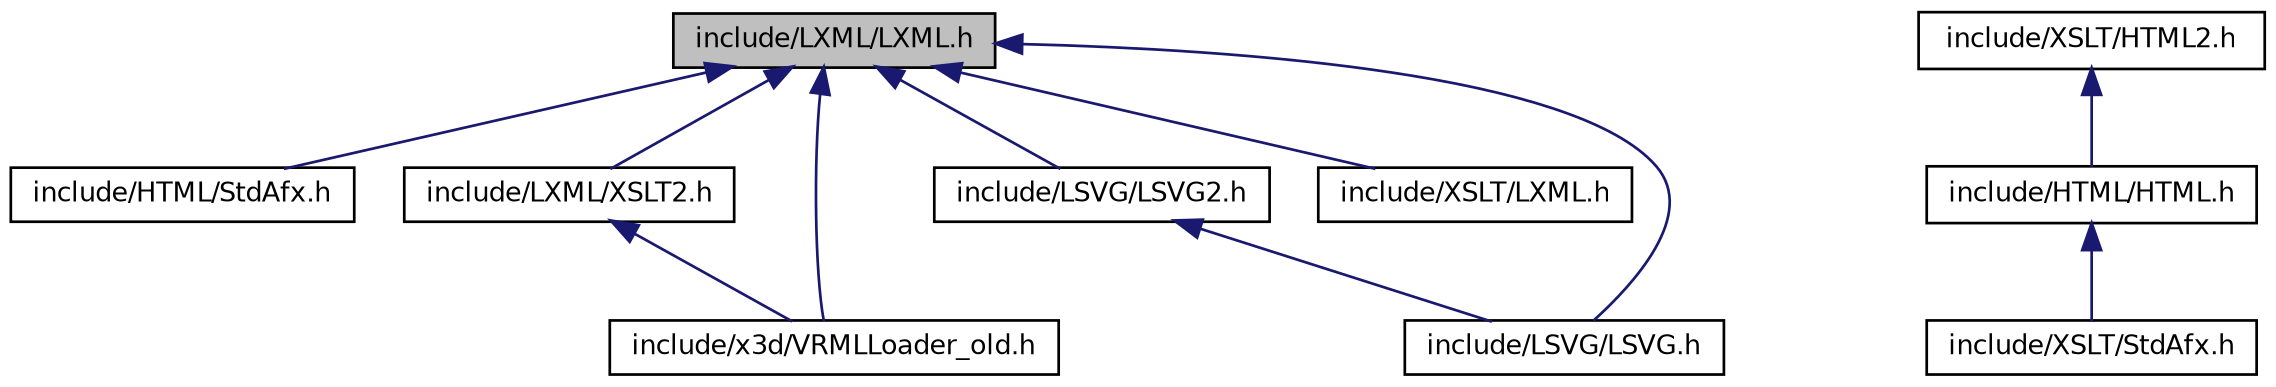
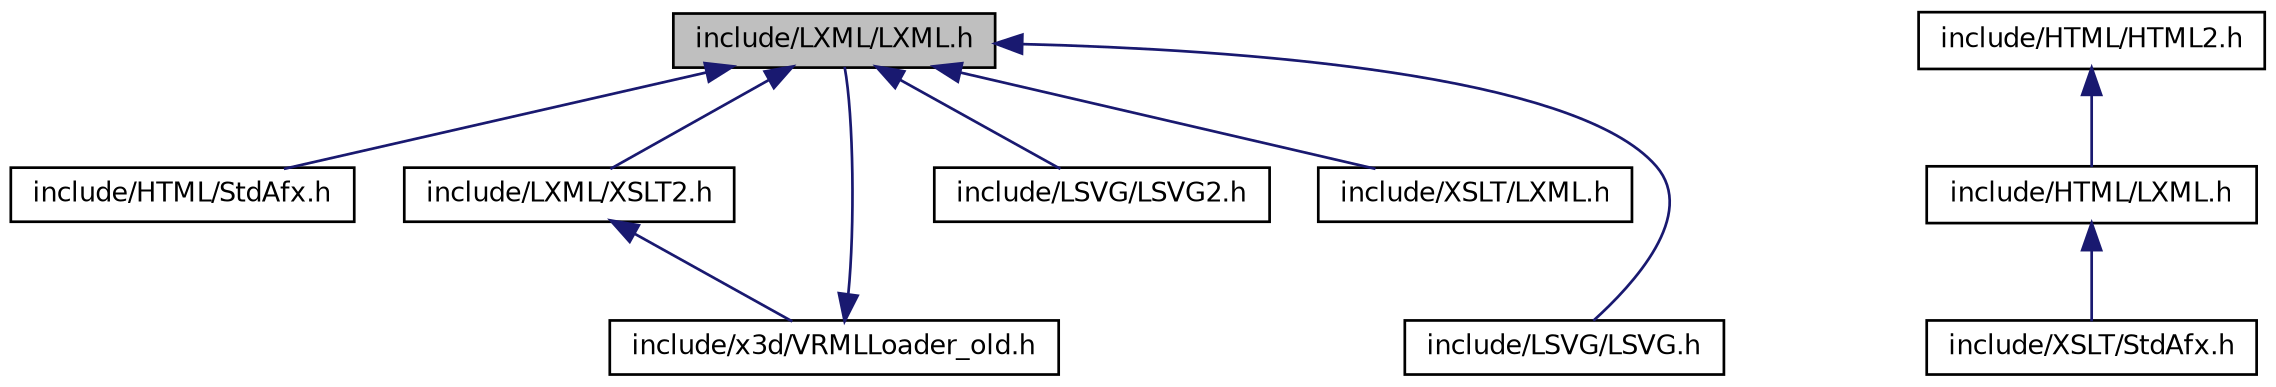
node "include/XSLT/HTML2.h": label "include/XSLT/HTML2.h" -> "include/HTML/HTML2.h"
node "include/HTML/HTML.h": label "include/HTML/HTML.h" -> "include/HTML/LXML.h"
edge "include/x3d/VRMLLoader_old.h" -> "include/LXML/LXML.h": reversed
edge "include/LSVG/LSVG.h" -> "include/LSVG/LSVG2.h": removed
